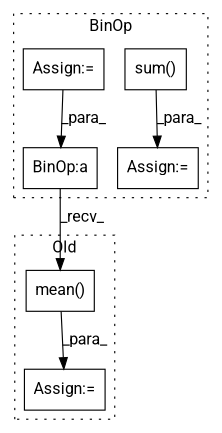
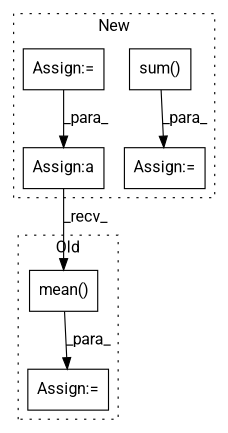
cluster "BinOp": label "BinOp" -> "New"
node "BinOp:a": label "BinOp:a" -> "Assign:a"
